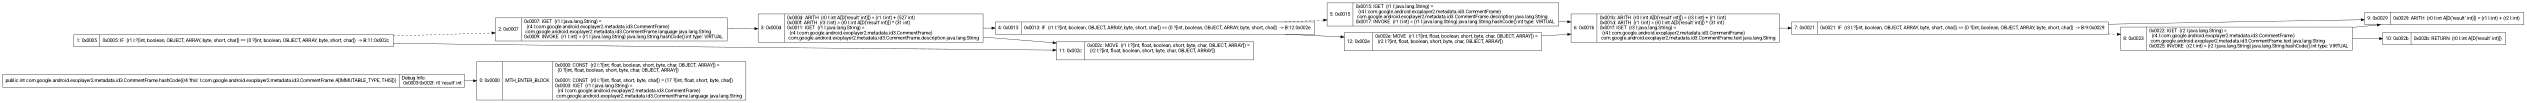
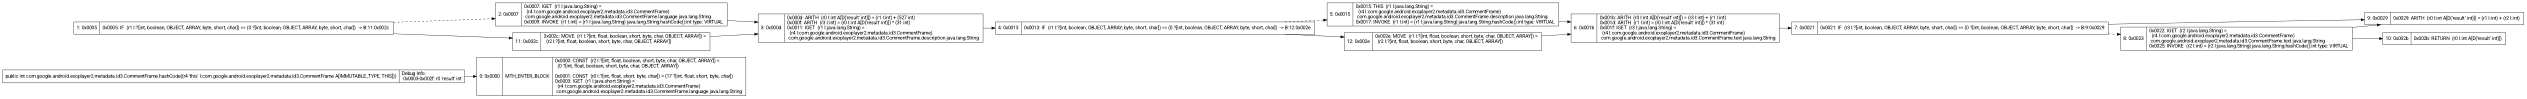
node "5: 0x0015": text "0x0015: IGET  (r1 I:java.lang.String) =" -> "0x0015: THIS  (r1 I:java.lang.String) ="
edge "3: 0x000d" -> "11: 0x002c": reversed
node "0: 0x0000": text "0x0003: IGET  (r1 I:java.lang.String) =" -> "0x0003: IGET  (r1 I:java.short.String) ="
